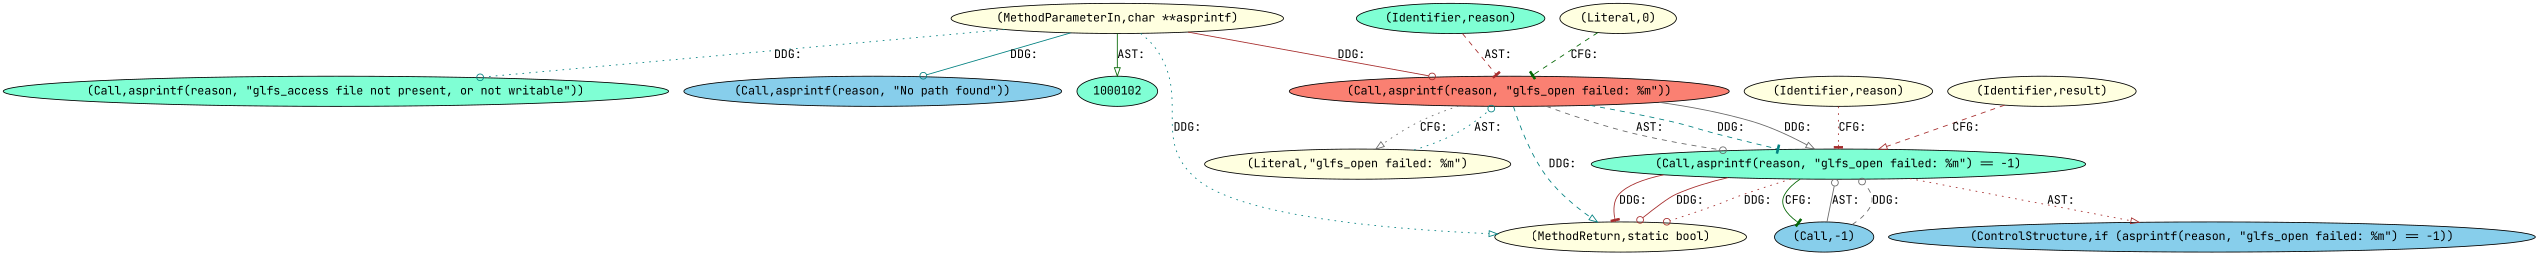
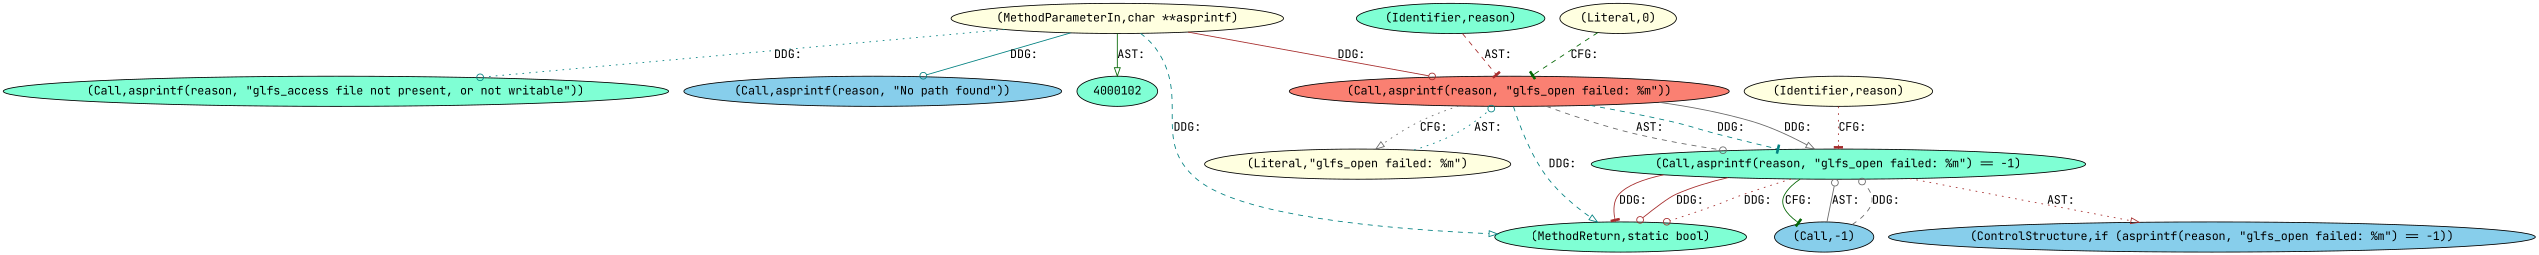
node "1000102": label "1000102" -> "4000102"
node "(Identifier,result)": removed
edge "(MethodParameterIn,char **asprintf)" -> "(MethodReturn,static bool)": style dotted -> dashed
node "(MethodReturn,static bool)": fillcolor lightyellow -> aquamarine
